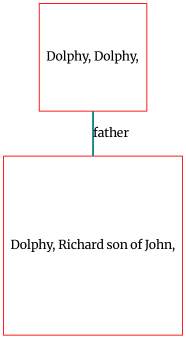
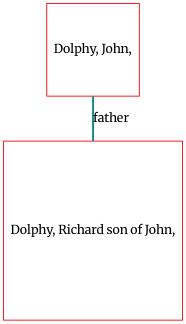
node "Dolphy, Dolphy,": label "Dolphy, Dolphy," -> "Dolphy, John,"
